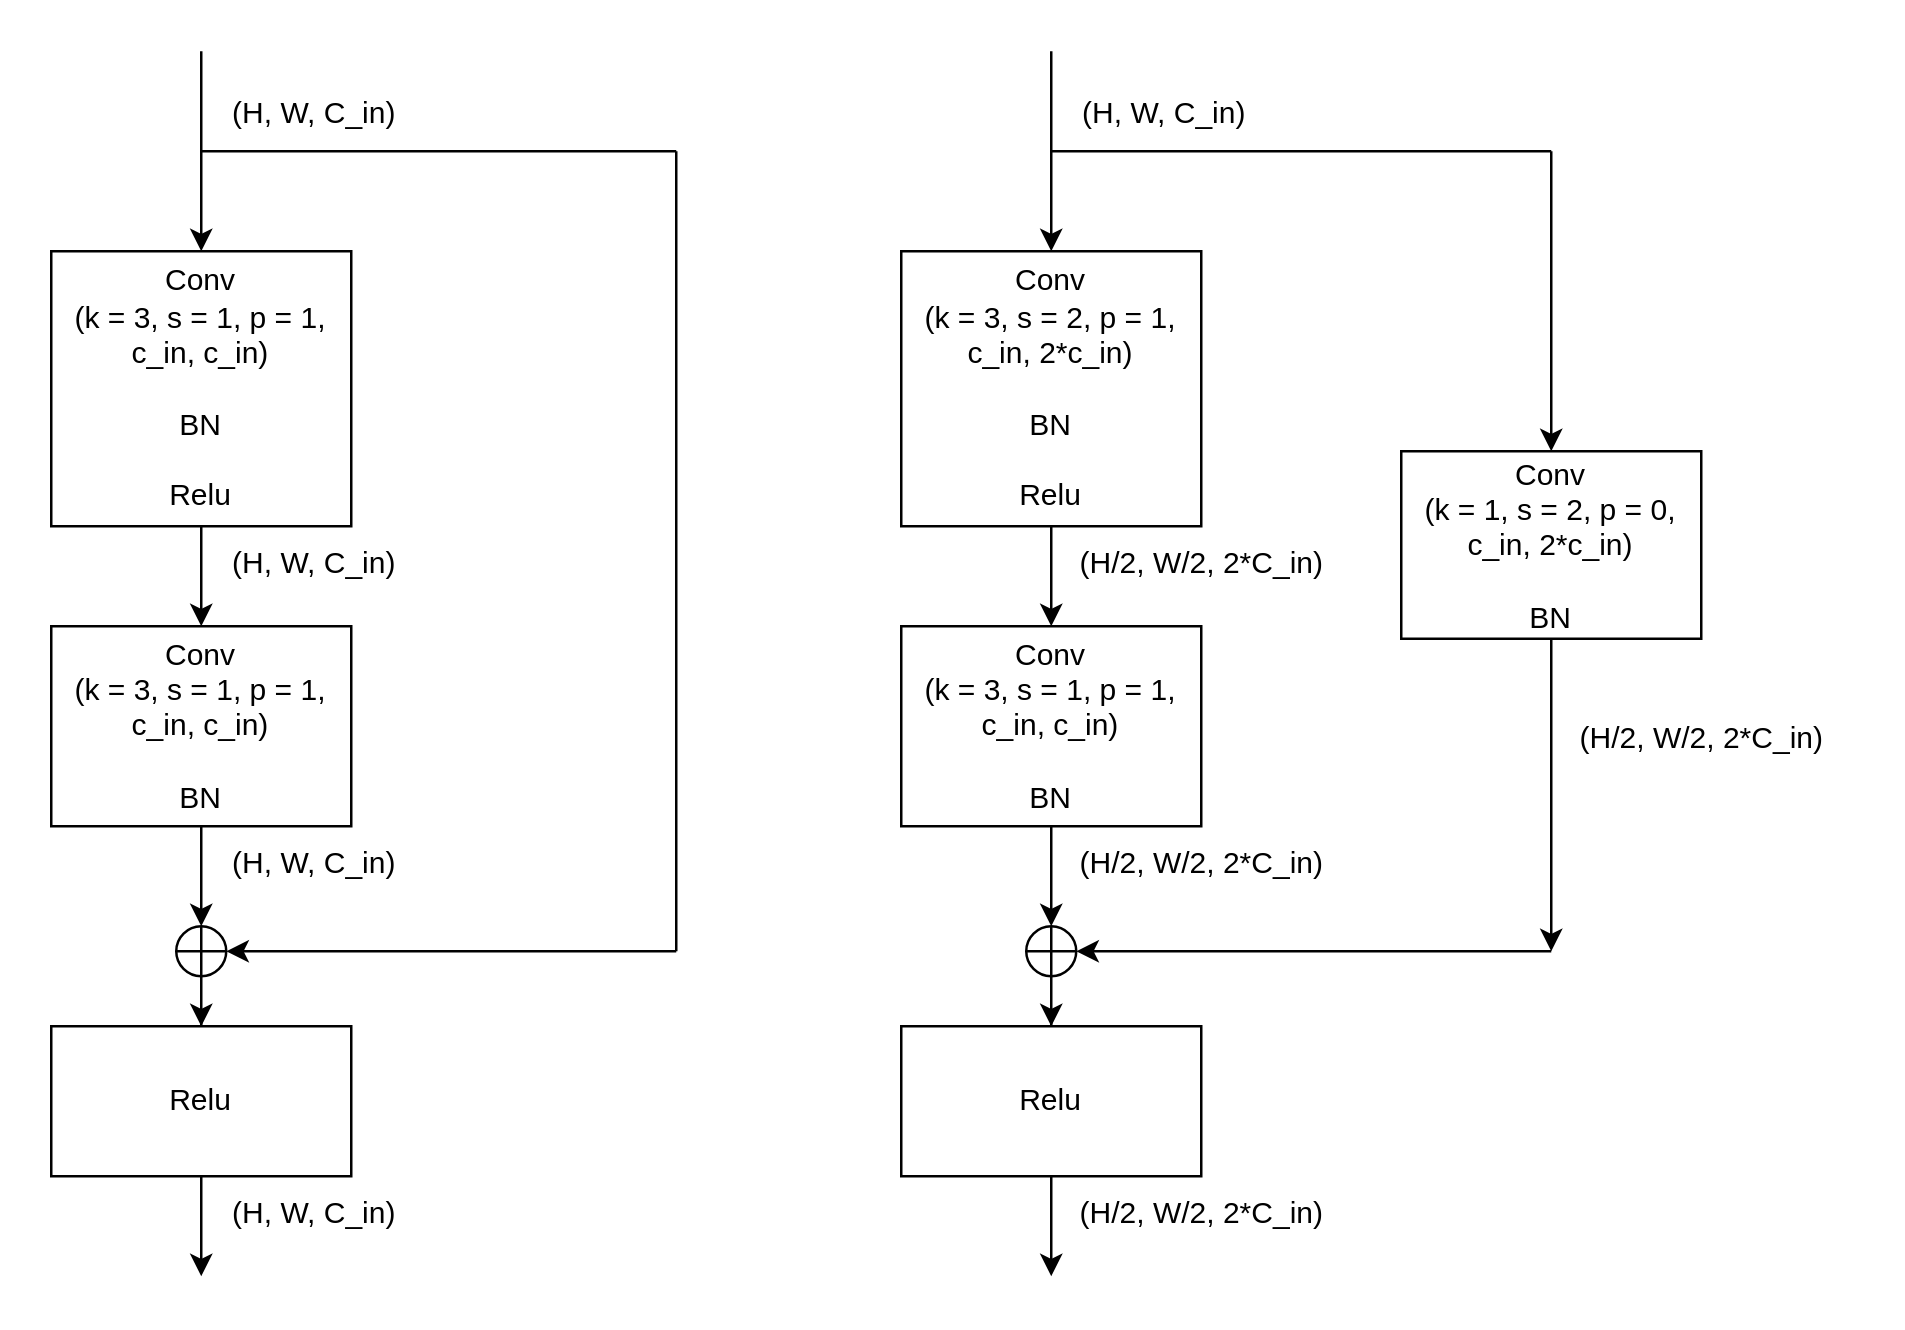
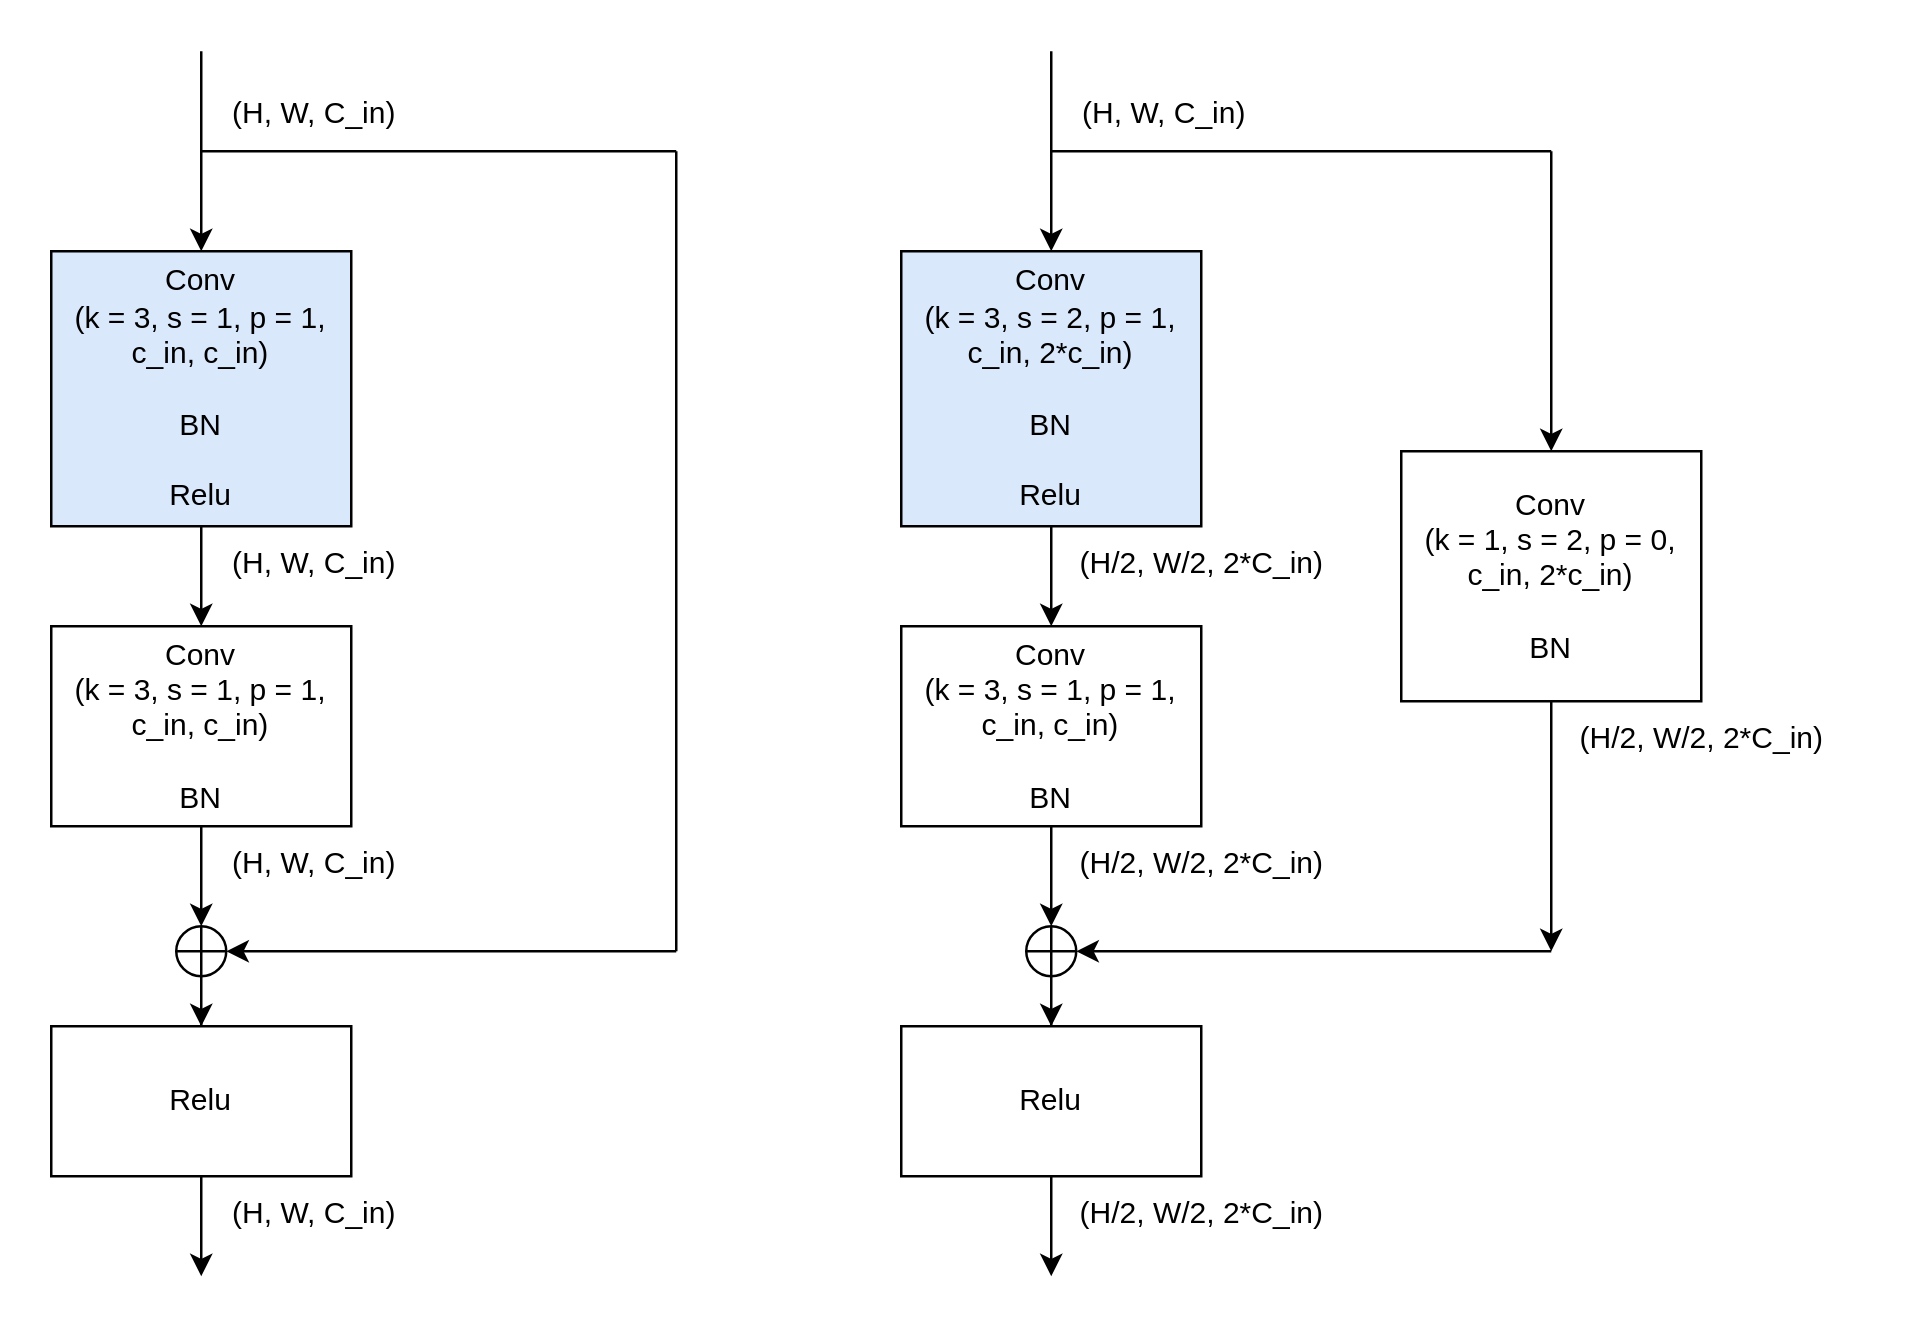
node "Conv (k = 3, s = 1, p = 1, c_in, c_in) BN Relu": fillcolor #ffffff -> #dae8fc
node "Conv (k = 3, s = 2, p = 1, c_in, 2*c_in) BN Relu": fillcolor #ffffff -> #dae8fc
node "Conv (k = 1, s = 2, p = 0, c_in, 2*c_in) BN": size 300x188 -> 300x250
